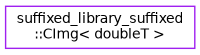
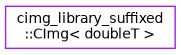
node "suffixed_library_suffixed ::CImg< doubleT >": label "suffixed_library_suffixed ::CImg< doubleT >" -> "cimg_library_suffixed ::CImg< doubleT >"
